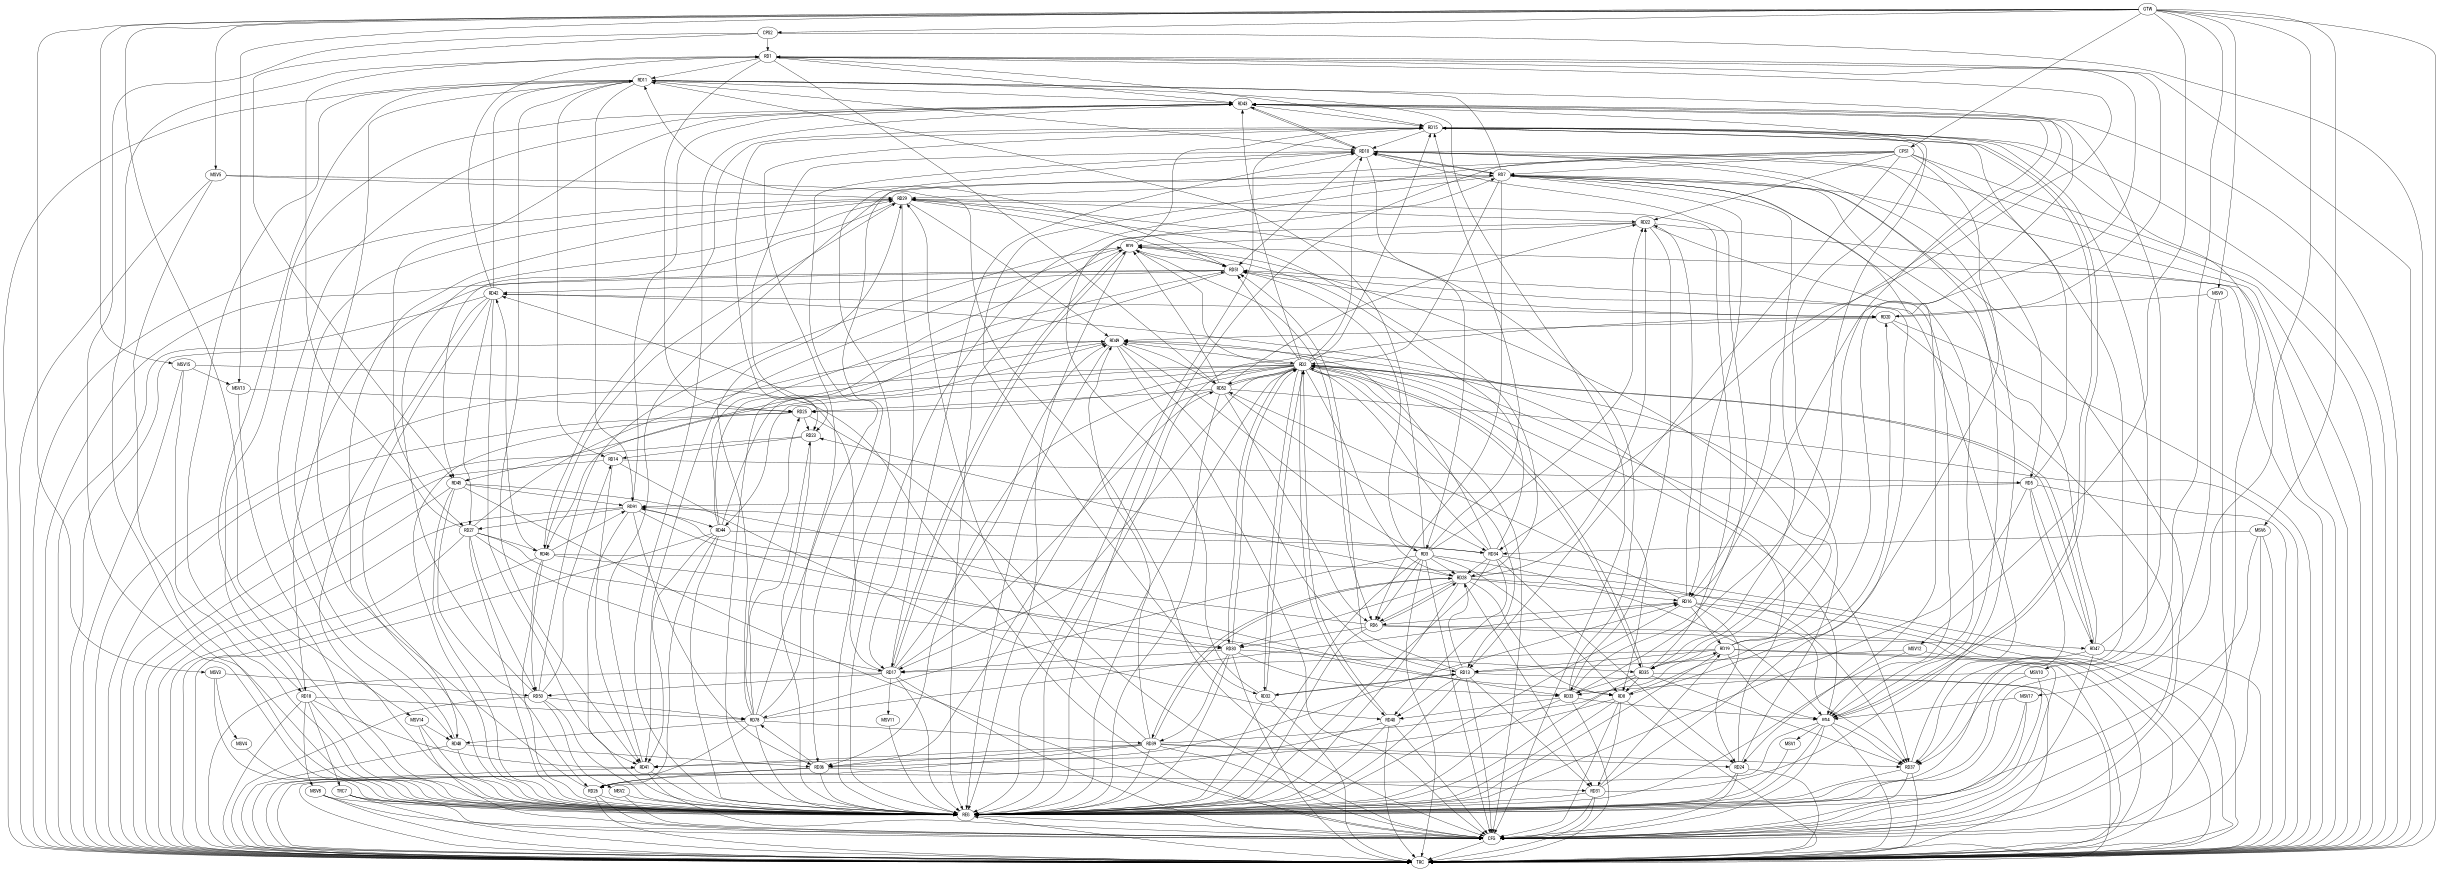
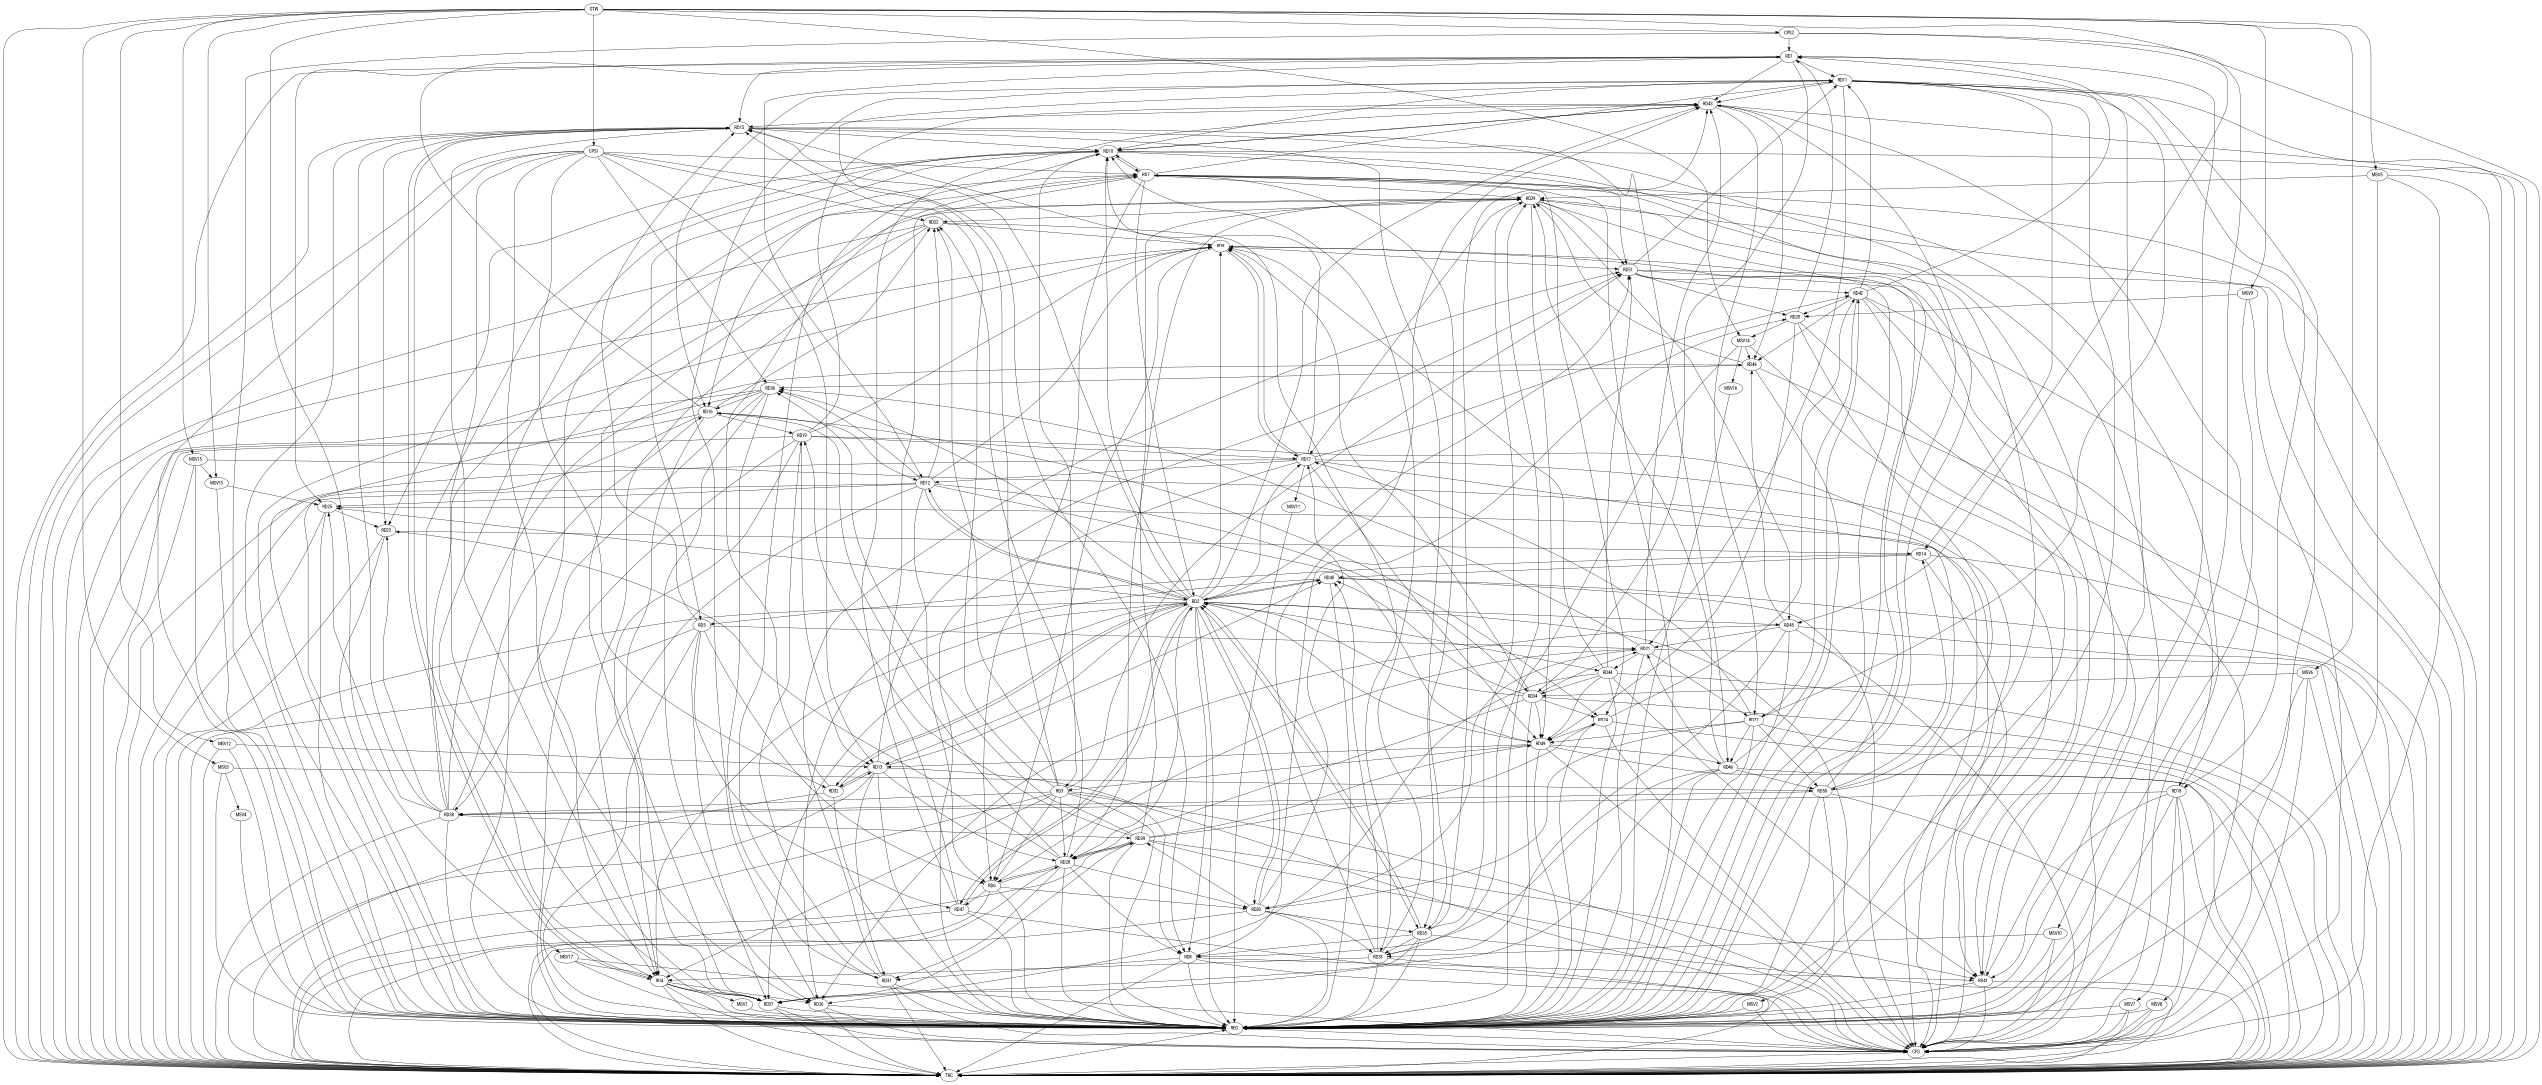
edge "RD37" -> "RD51": now "RD37" -> "RD29"
node "RD52": label "RD52" -> "RD12"
node "MSV16": added
edge "RD45" -> "RD48": added
node "RD91": label "RD91" -> "RD21"
edge "CPS1" -> "RD26": added
edge "RD16" -> "RD6": now "RD5" -> "RD6"
node "RD78": label "RD78" -> "RD38"
node "TRC7": label "TRC7" -> "MSV7"
edge "RD20" -> "TRC": now "RD20" -> "MSV14"
